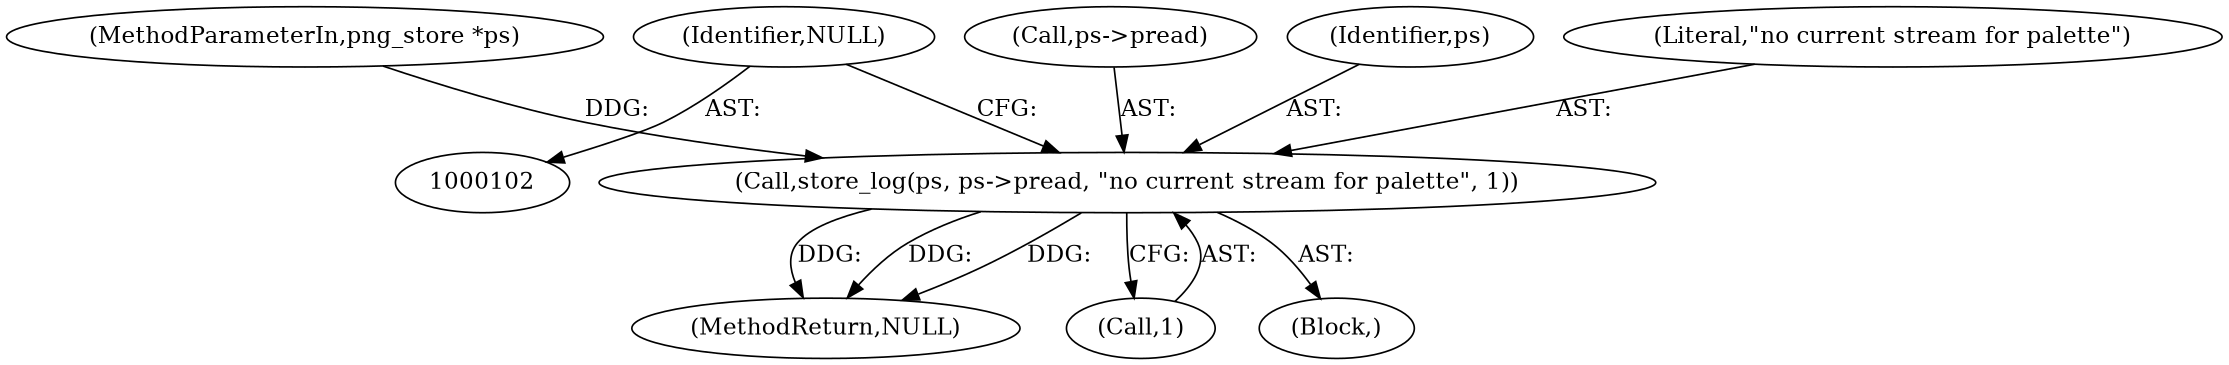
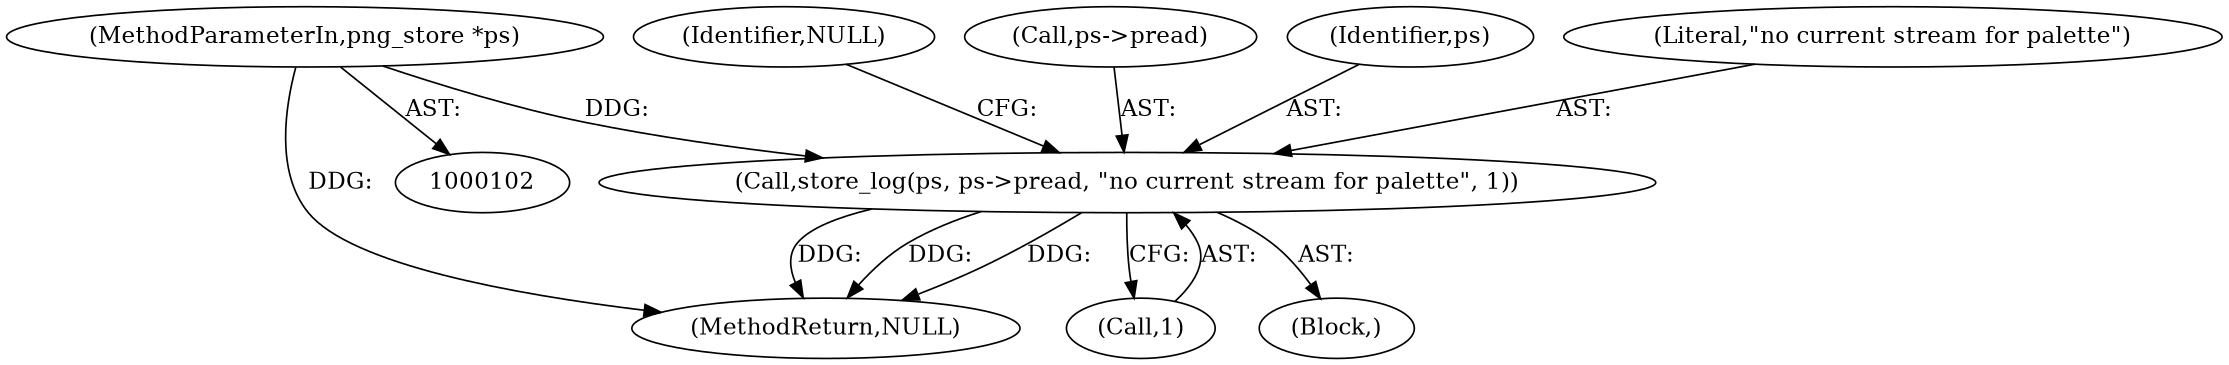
edge "(Identifier,NULL)" -> "1000102": now "(MethodParameterIn,png_store *ps)" -> "1000102"
edge "(MethodParameterIn,png_store *ps)" -> "(MethodReturn,NULL)": added, label "DDG:"
